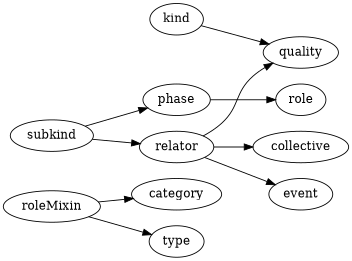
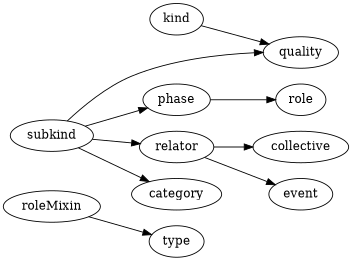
edge "relator" -> "quality": now "subkind" -> "quality"
edge "roleMixin" -> "category": now "subkind" -> "category"
